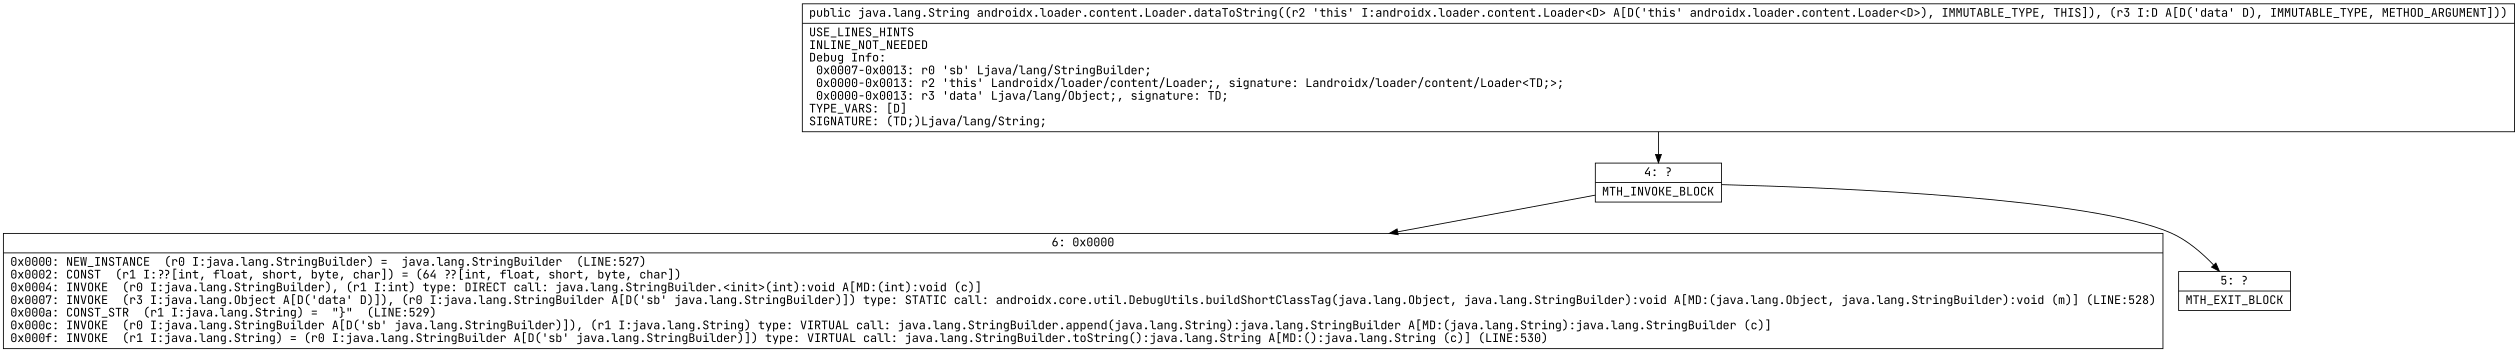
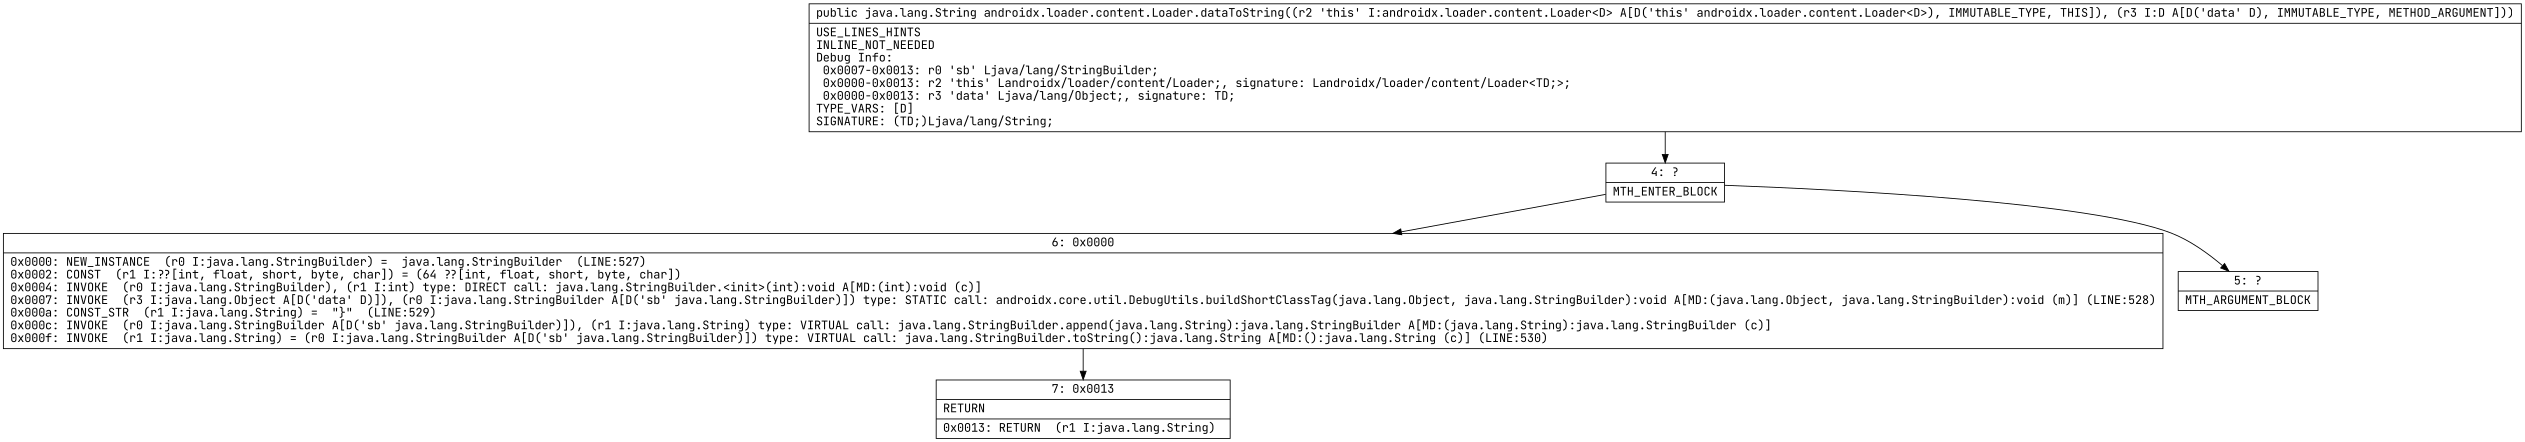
node "4: ?": text "MTH_INVOKE_BLOCK" -> "MTH_ENTER_BLOCK"
node "5: ?": text "MTH_EXIT_BLOCK" -> "MTH_ARGUMENT_BLOCK"
node "7: 0x0013": added
